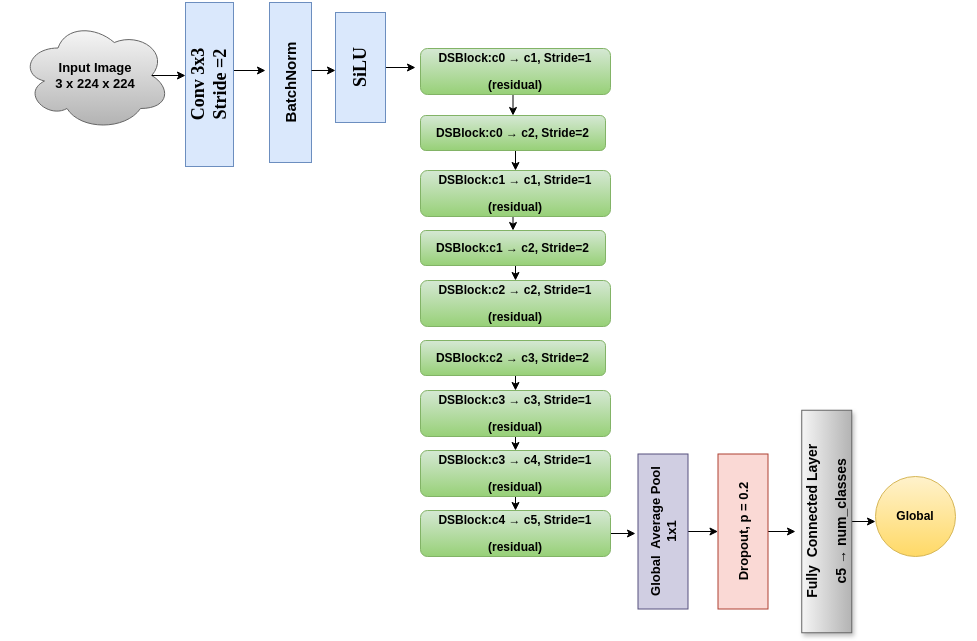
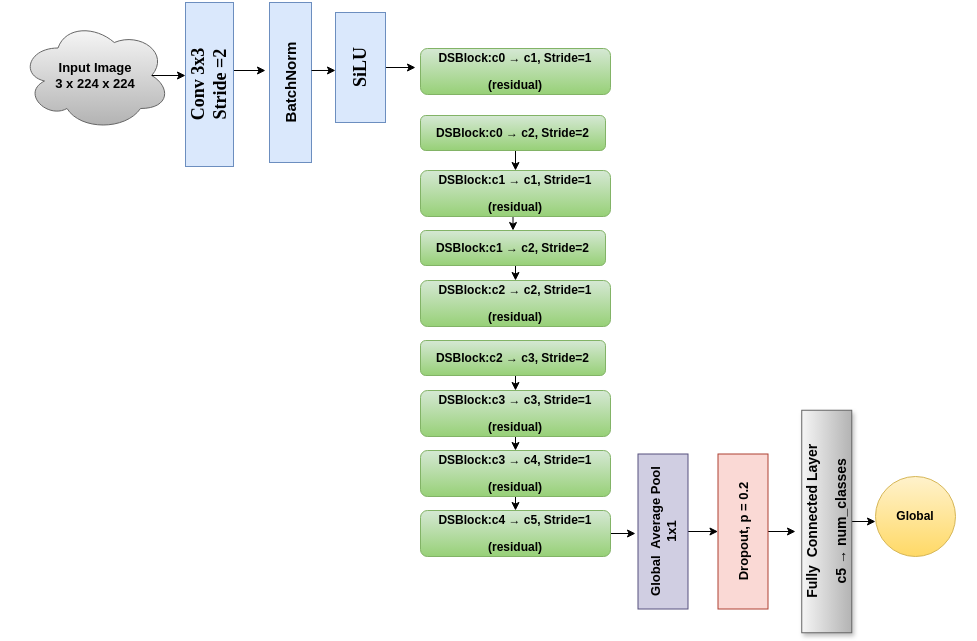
edge "DSBlock:c0 → c1, Stride=1 (residual)" -> "DSBlock:c0 → c2, Stride=2": removed
